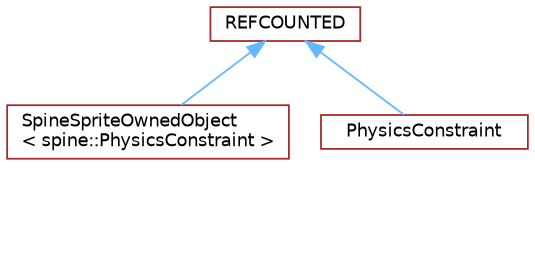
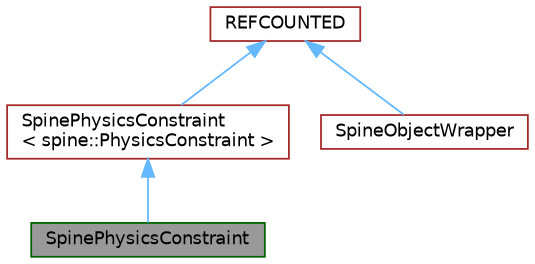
node "SpineSpriteOwnedObject < spine::PhysicsConstraint >": label "SpineSpriteOwnedObject < spine::PhysicsConstraint >" -> "SpinePhysicsConstraint < spine::PhysicsConstraint >"
node "PhysicsConstraint": label "PhysicsConstraint" -> "SpineObjectWrapper"
node "SpinePhysicsConstraint": added
